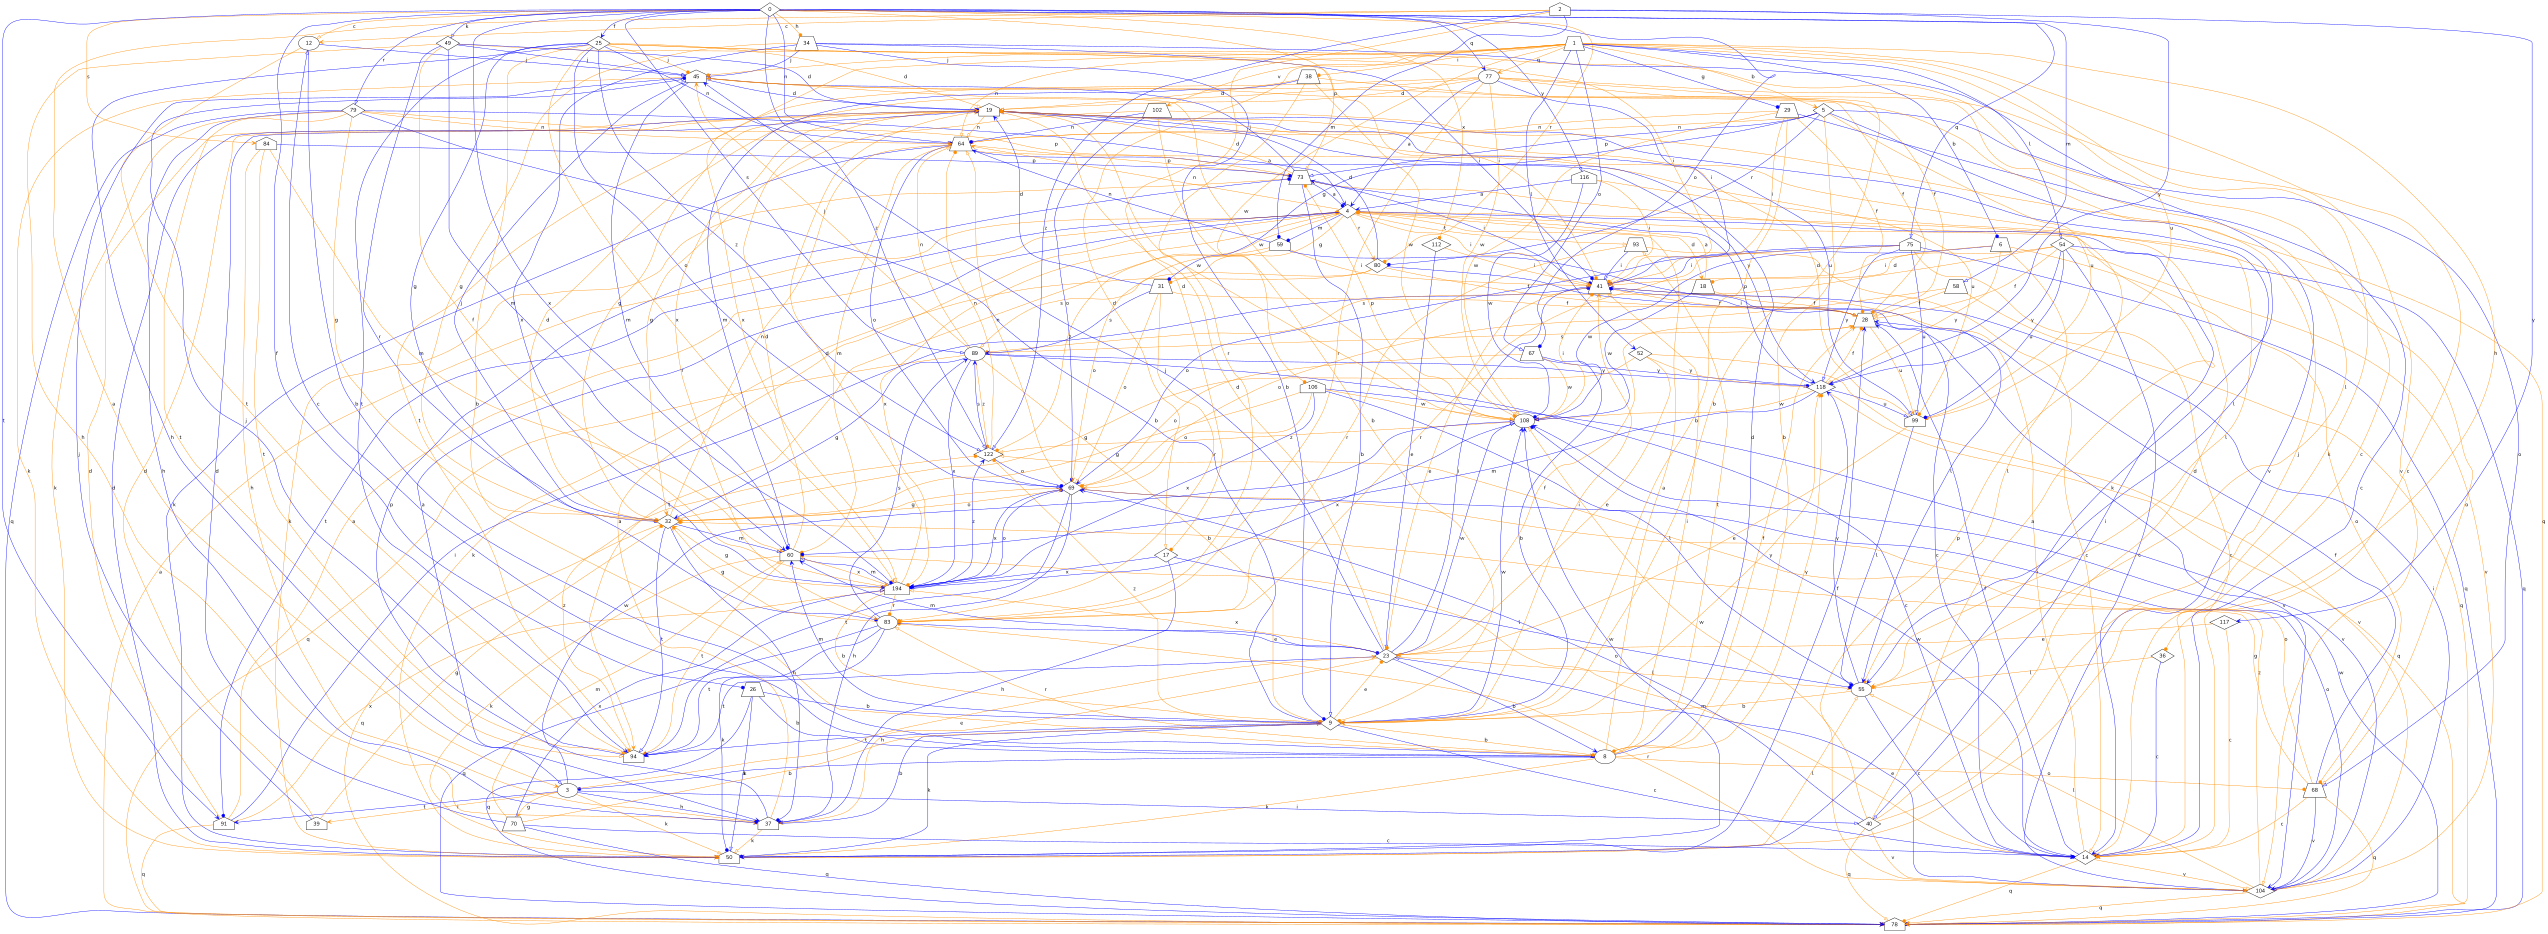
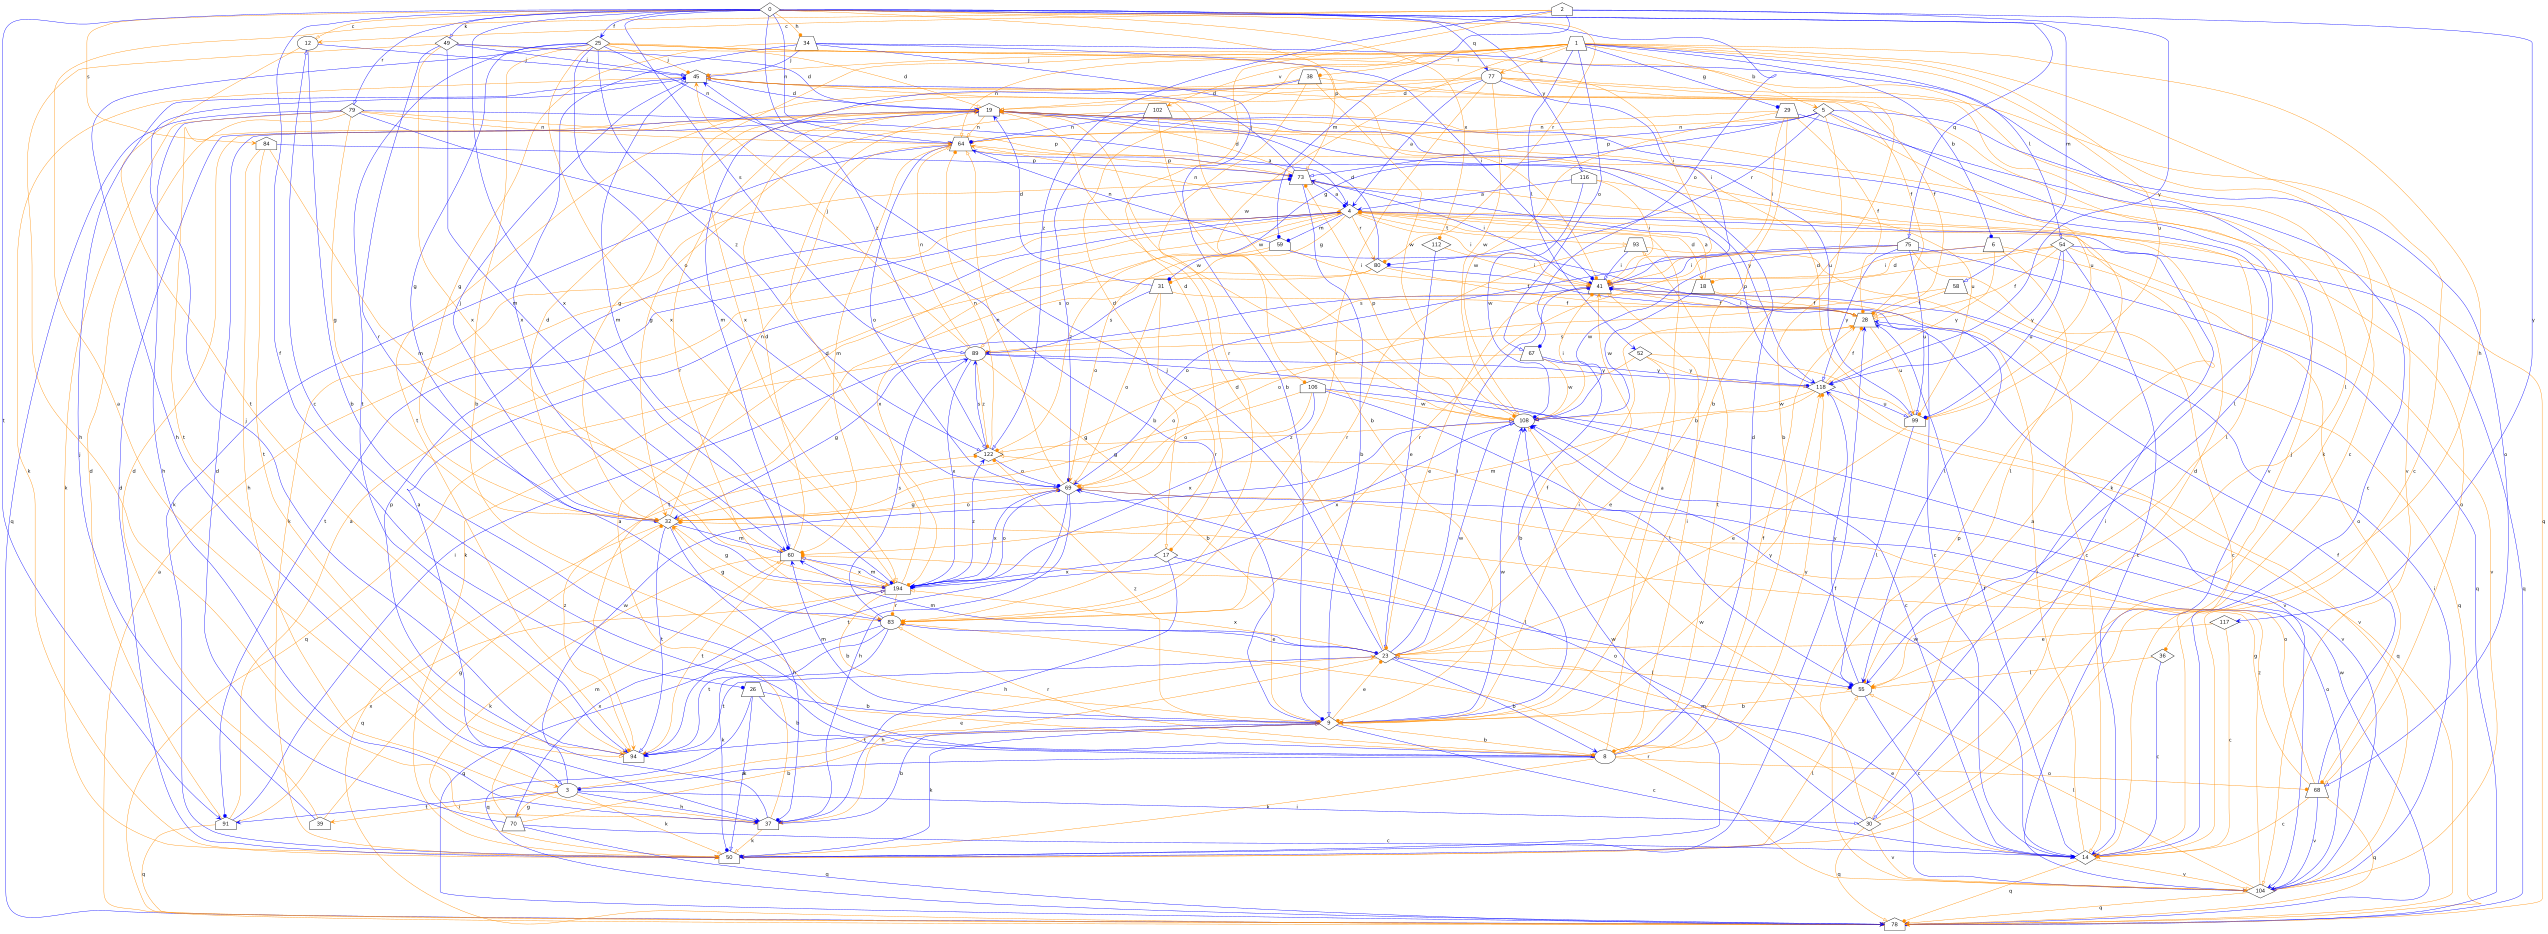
edge "49" -> "194": label "f" -> "x"
edge "118" -> "60": color blue -> darkorange
node "40": label "40" -> "30"
